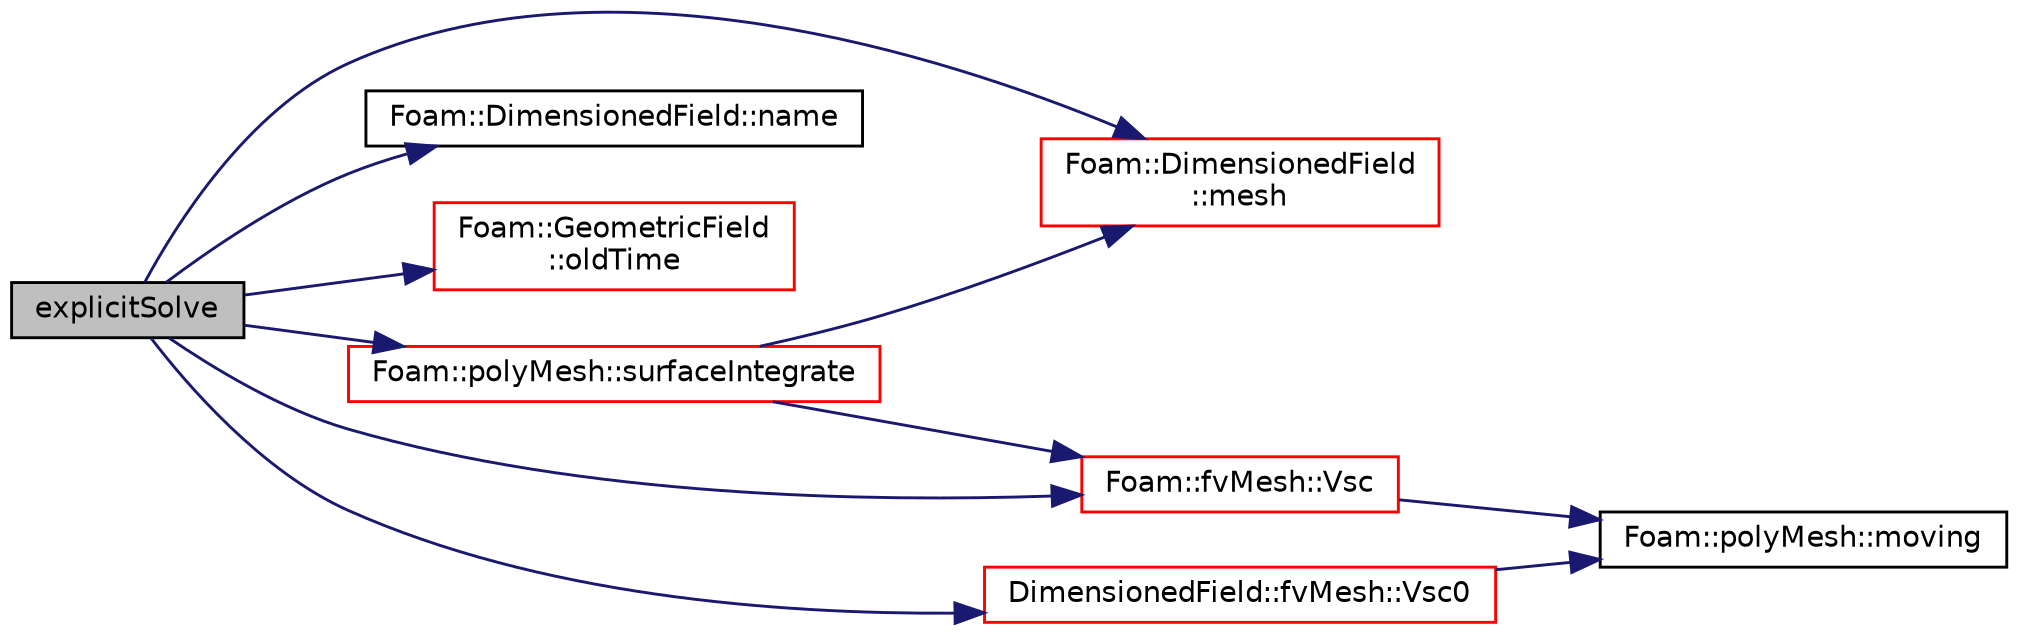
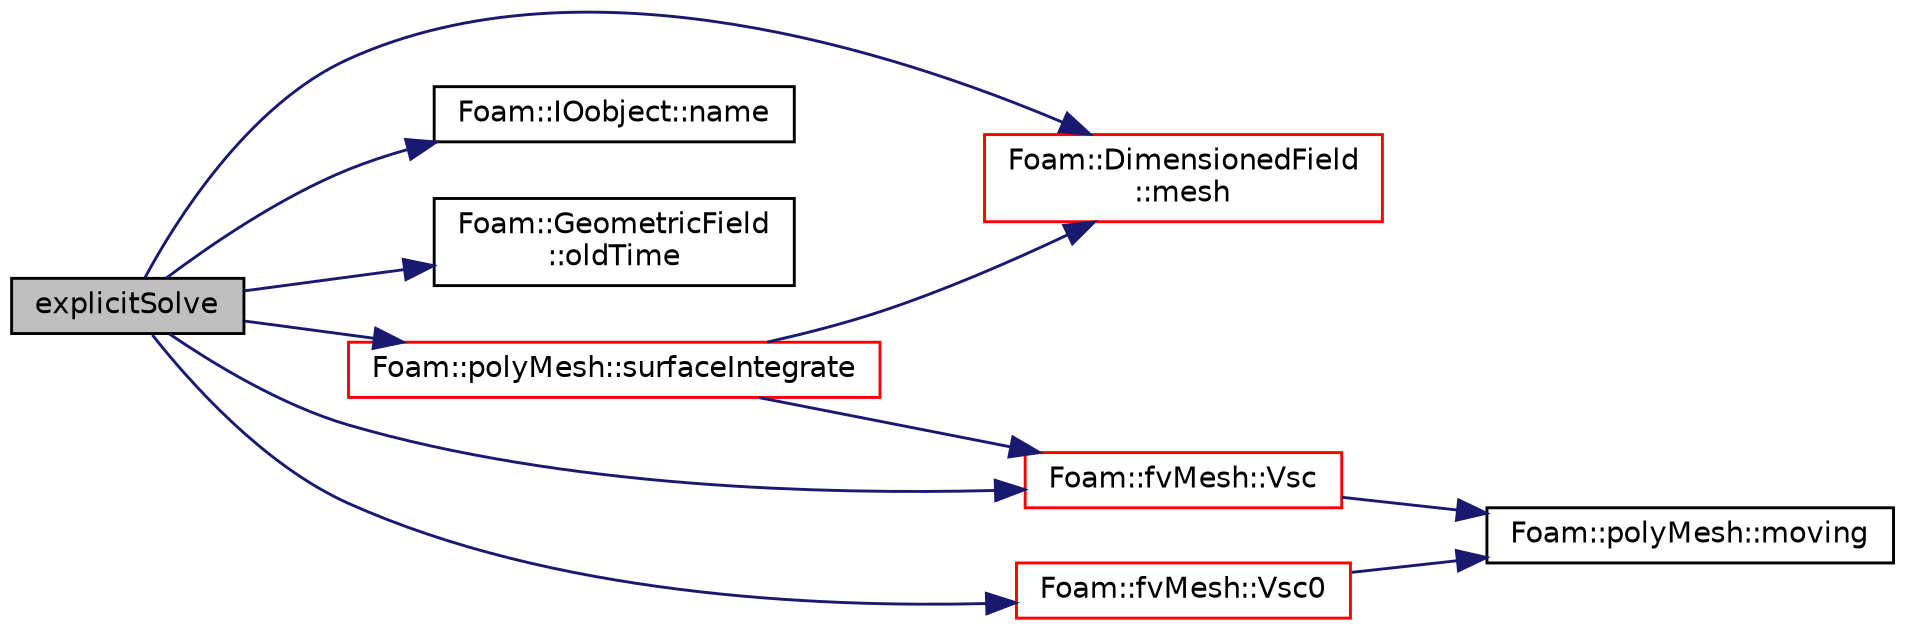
node "Foam::DimensionedField::name": label "Foam::DimensionedField::name" -> "Foam::IOobject::name"
node "Foam::GeometricField ::oldTime": color red -> black
node "DimensionedField::fvMesh::Vsc0": label "DimensionedField::fvMesh::Vsc0" -> "Foam::fvMesh::Vsc0"
